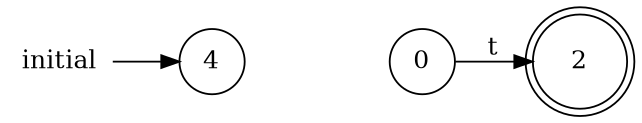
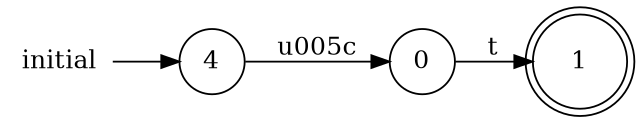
edge "4" -> "0": added, label "u005c"
node "2": label "2" -> "1"
